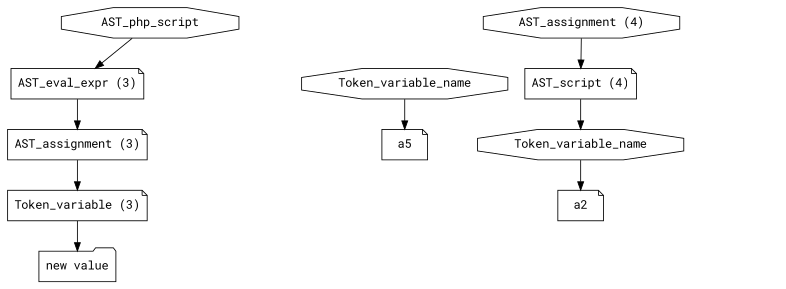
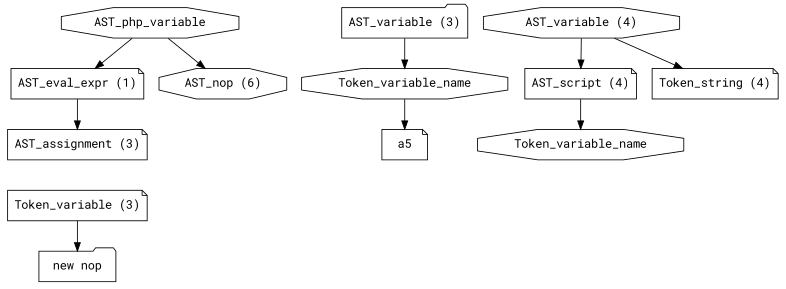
node "AST_php_script": label "AST_php_script" -> "AST_php_variable"
node "AST_variable (3)": added
node "AST_assignment (4)": label "AST_assignment (4)" -> "AST_variable (4)"
node "AST_eval_expr (3)": label "AST_eval_expr (3)" -> "AST_eval_expr (1)"
node "AST_nop (6)": added
node "Token_string (4)": added
edge "AST_assignment (3)" -> "Token_variable (3)": removed
node "a2": removed
node "new value": label "new value" -> "new nop"
